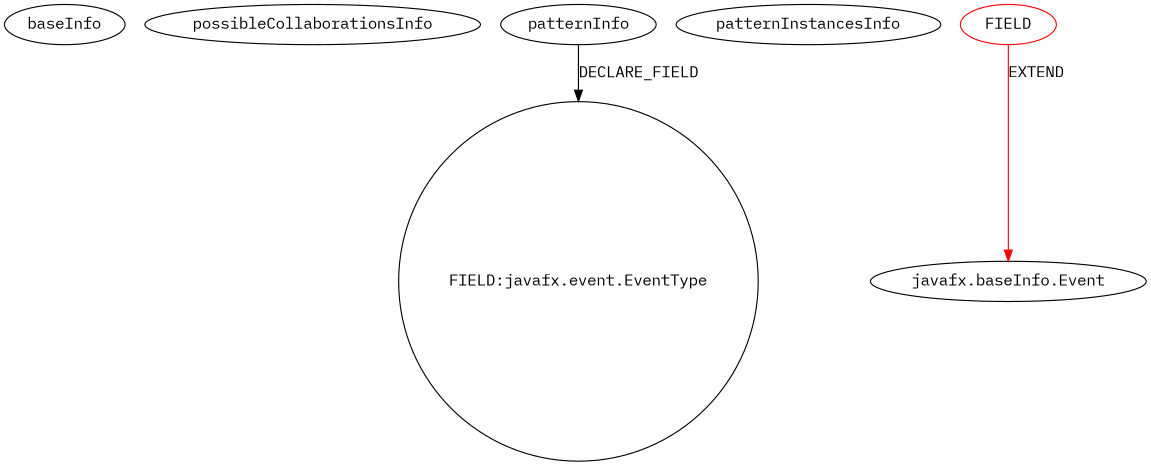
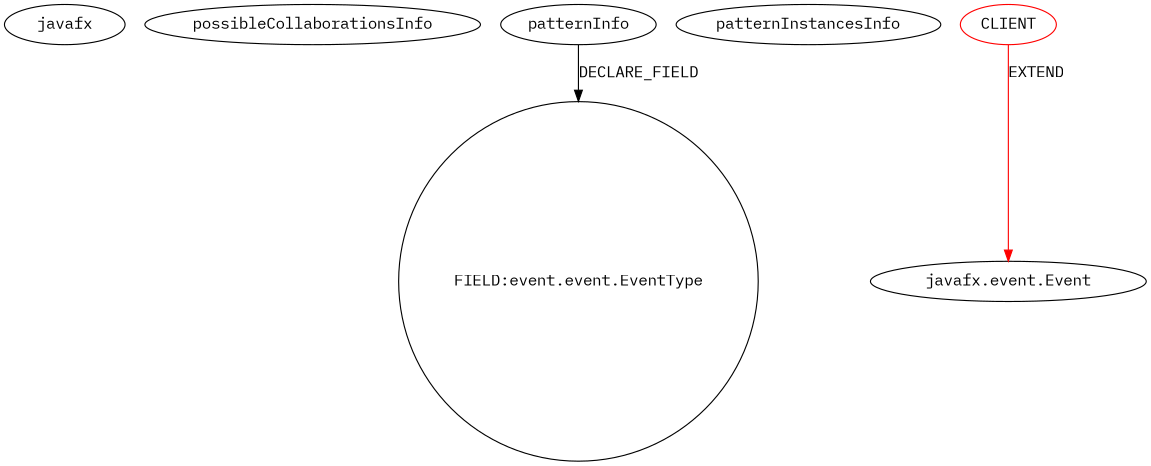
node "baseInfo": label "baseInfo" -> "javafx"
node "FIELD": label "FIELD" -> "CLIENT"
node "FIELD:javafx.event.EventType": label "FIELD:javafx.event.EventType" -> "FIELD:event.event.EventType"
node "javafx.baseInfo.Event": label "javafx.baseInfo.Event" -> "javafx.event.Event"
